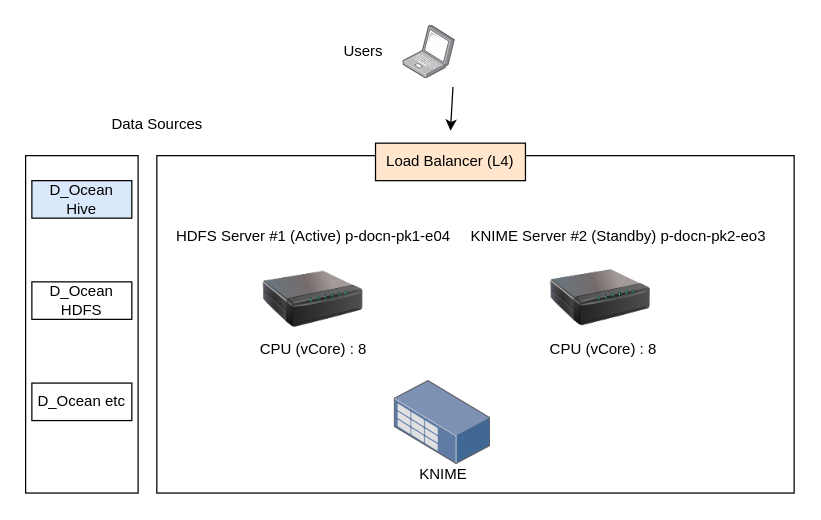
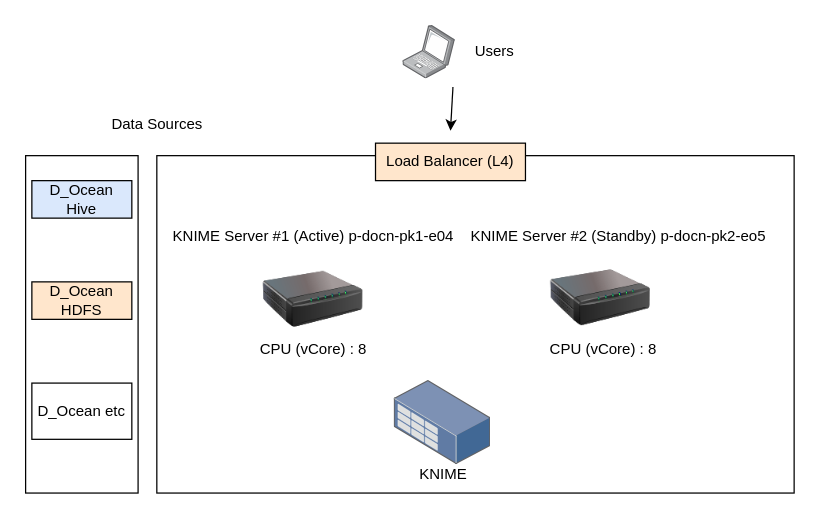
node "Users": moved (363, 52) -> (494, 52)
node "HDFS Server #1 (Active) p-docn-pk1-e04": label "HDFS Server #1 (Active) p-docn-pk1-e04" -> "KNIME Server #1 (Active) p-docn-pk1-e04"
node "KNIME Server #2 (Standby) p-docn-pk2-eo3": label "KNIME Server #2 (Standby) p-docn-pk2-eo3" -> "KNIME Server #2 (Standby) p-docn-pk2-eo5"
node "D_Ocean HDFS": fillcolor #ffffff -> #ffe6cc
node "D_Ocean etc": size 100x38 -> 100x56
